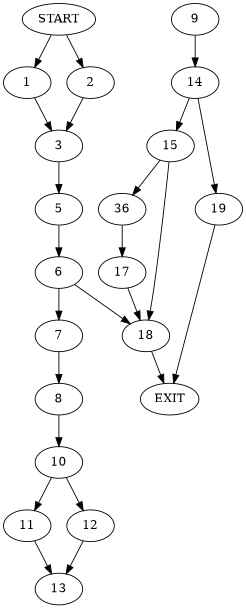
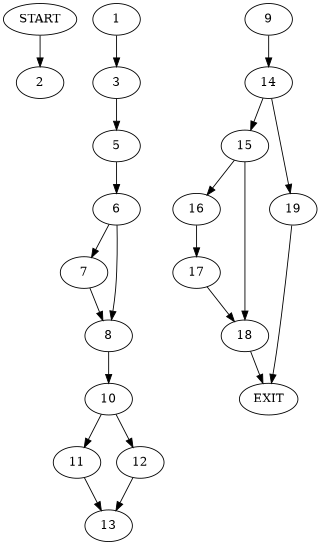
edge "START" -> "1": removed
edge "2" -> "3": removed
node "36": label "36" -> "16"
edge "6" -> "18": now "6" -> "8"
